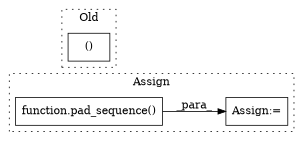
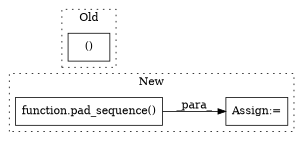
cluster "Assign": label "Assign" -> "New"
